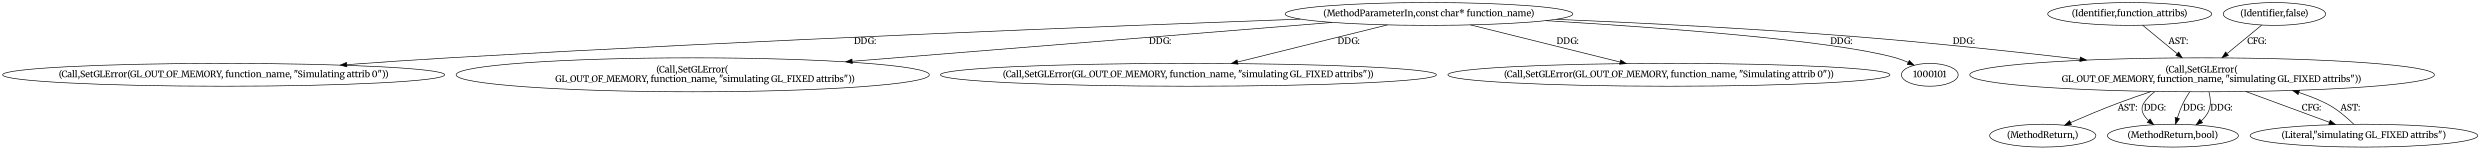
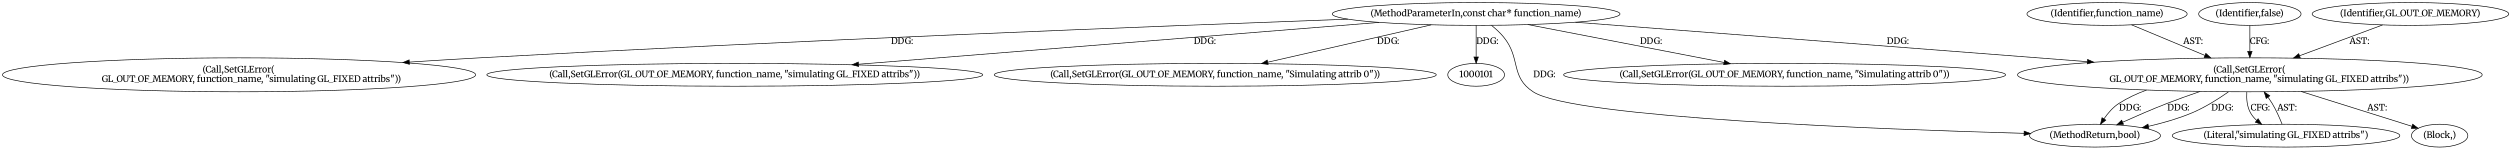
node "(Identifier,function_attribs)": label "(Identifier,function_attribs)" -> "(Identifier,function_name)"
node "(Identifier,GL_OUT_OF_MEMORY)": added
edge "(MethodParameterIn,const char* function_name)" -> "(MethodReturn,bool)": added, label "DDG:"
node "(MethodReturn,)": label "(MethodReturn,)" -> "(Block,)"
